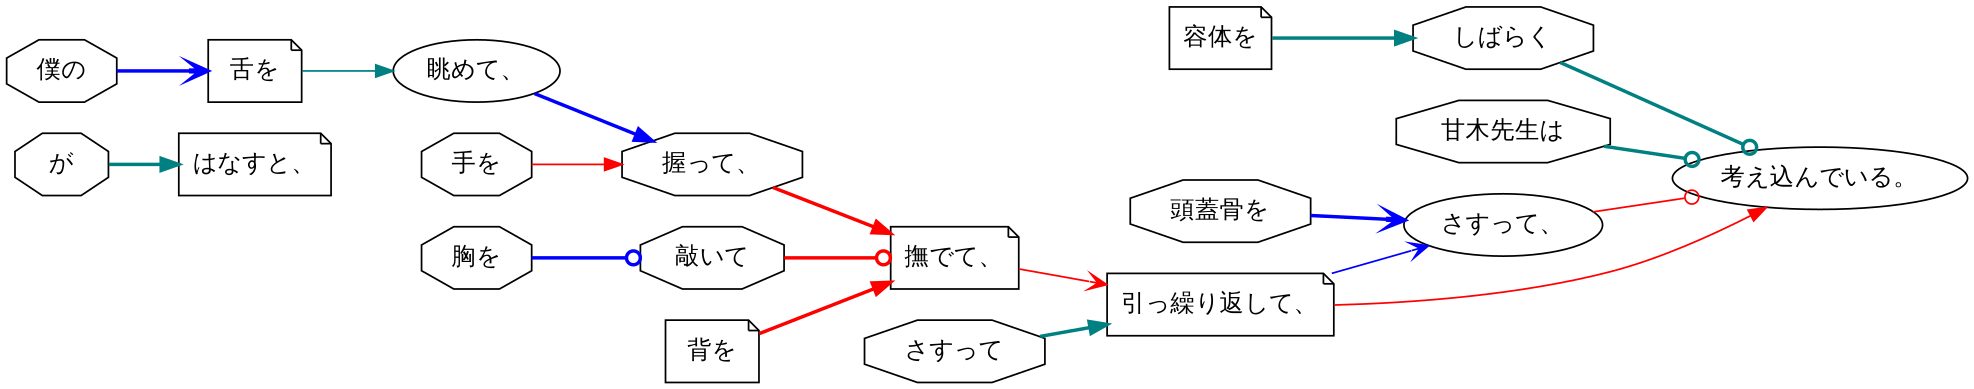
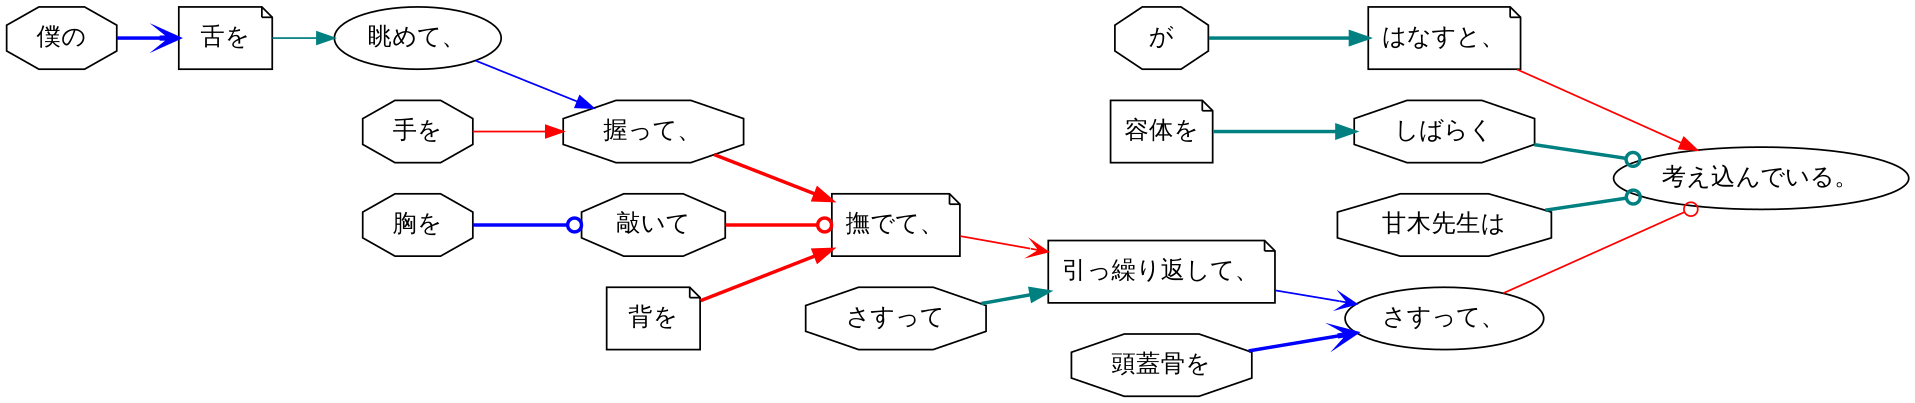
edge "眺めて、" -> "握って、": style bold -> solid
edge "引っ繰り返して、" -> "考え込んでいる。": now "はなすと、" -> "考え込んでいる。"
